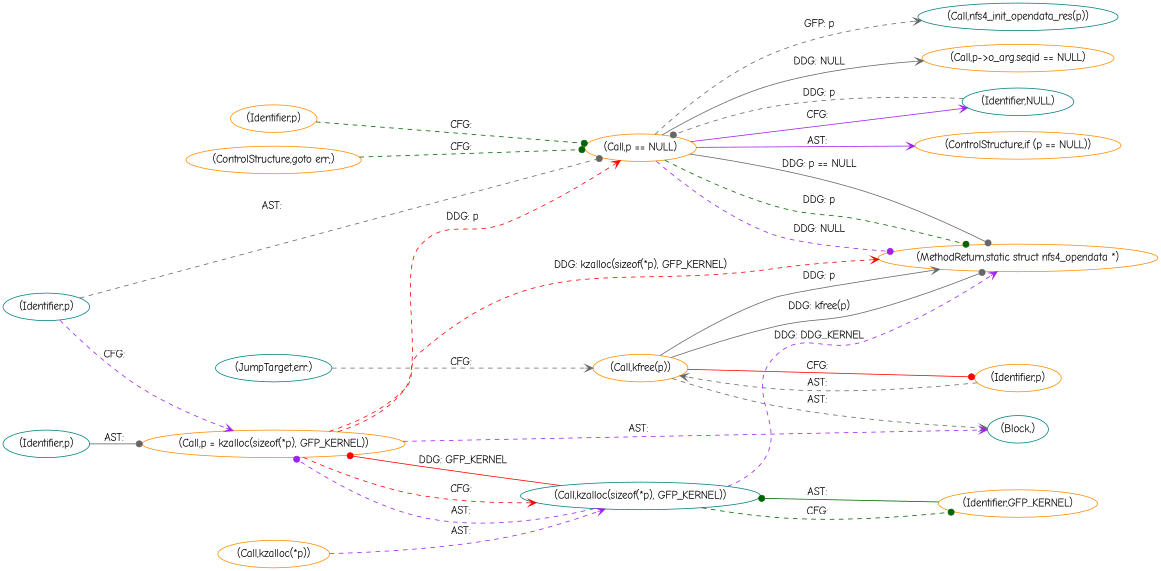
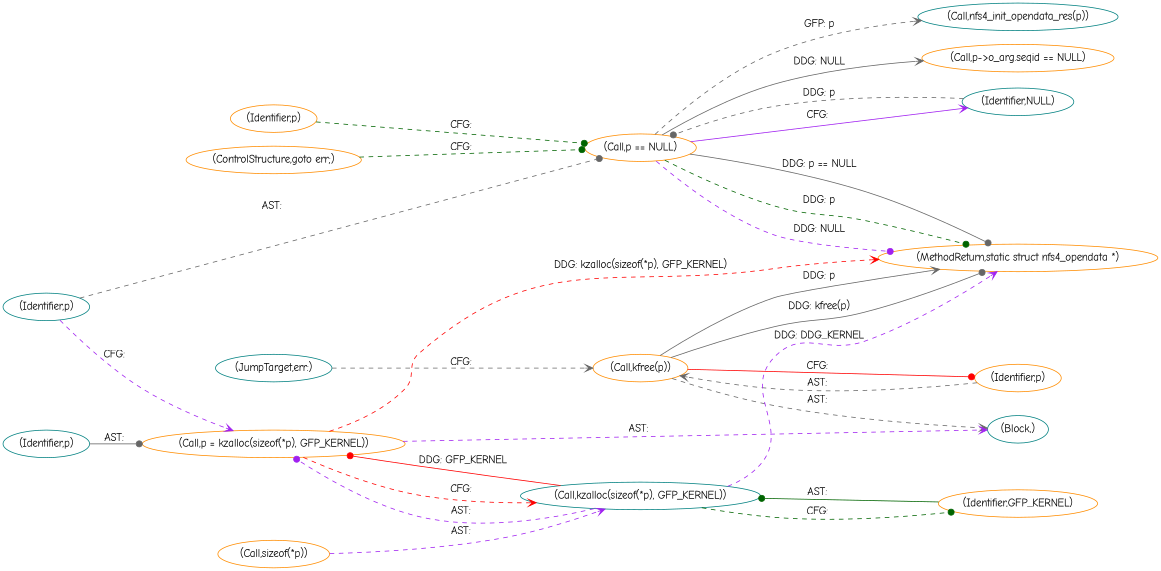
node "(ControlStructure,if (p == NULL))": removed
edge "(Call,p = kzalloc(sizeof(*p), GFP_KERNEL))" -> "(Call,p == NULL)": removed, label "DDG: p"
node "(Call,kzalloc(*p))": label "(Call,kzalloc(*p))" -> "(Call,sizeof(*p))"
